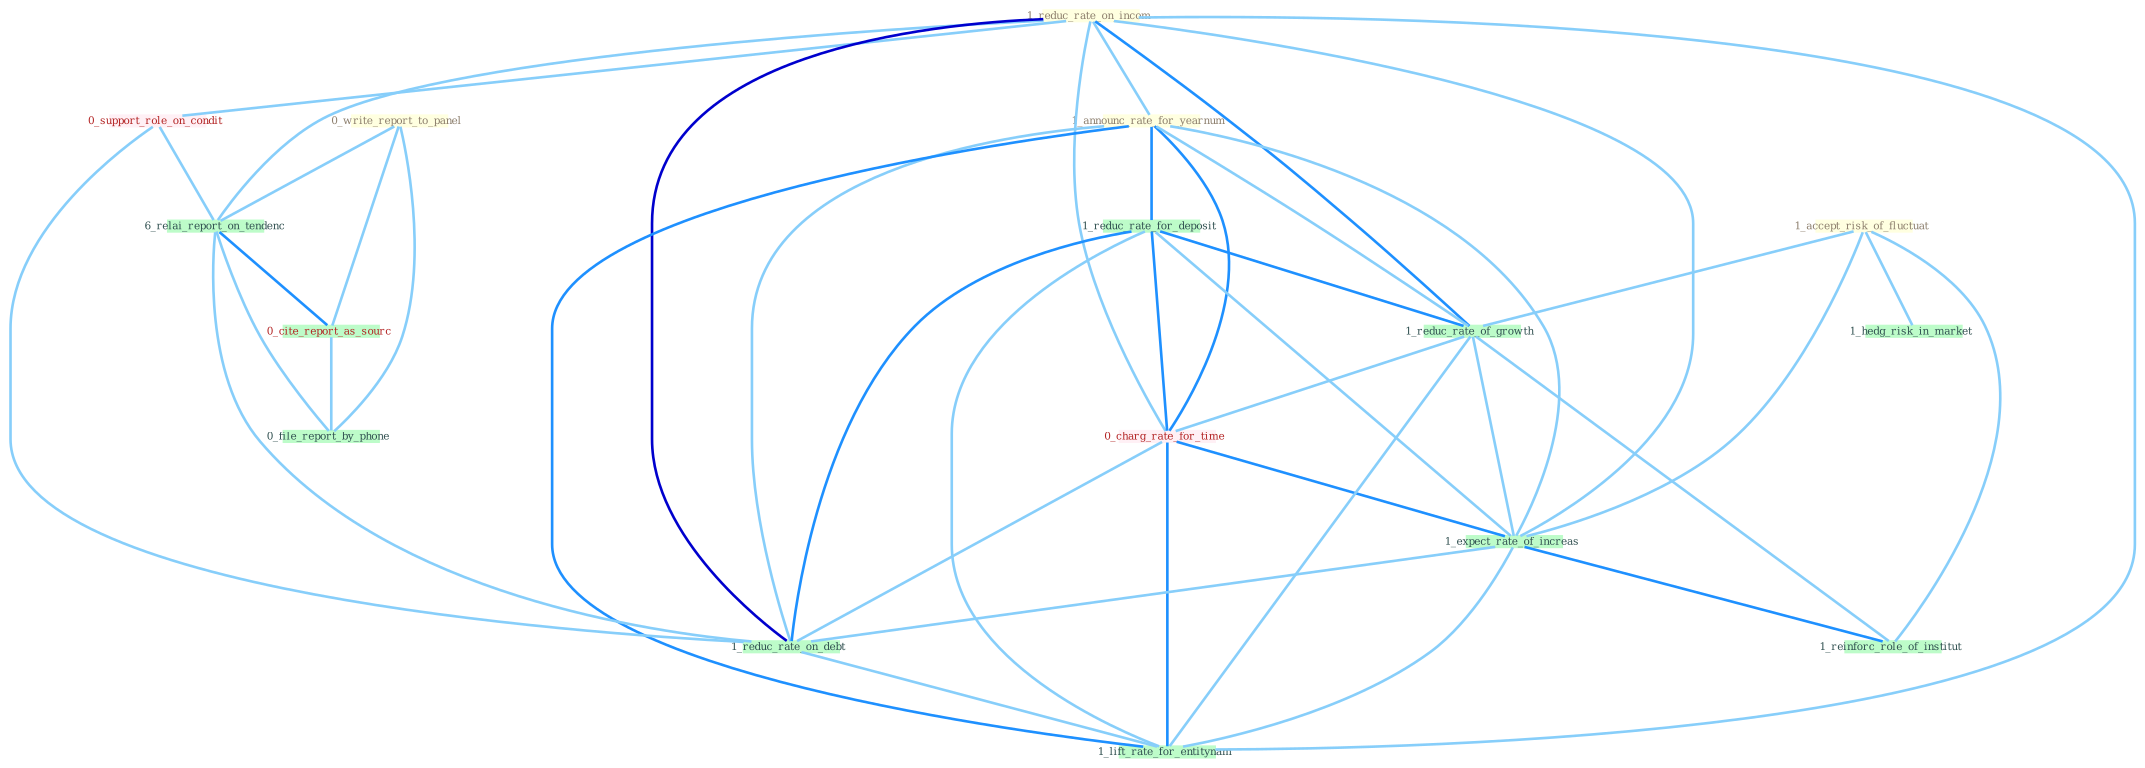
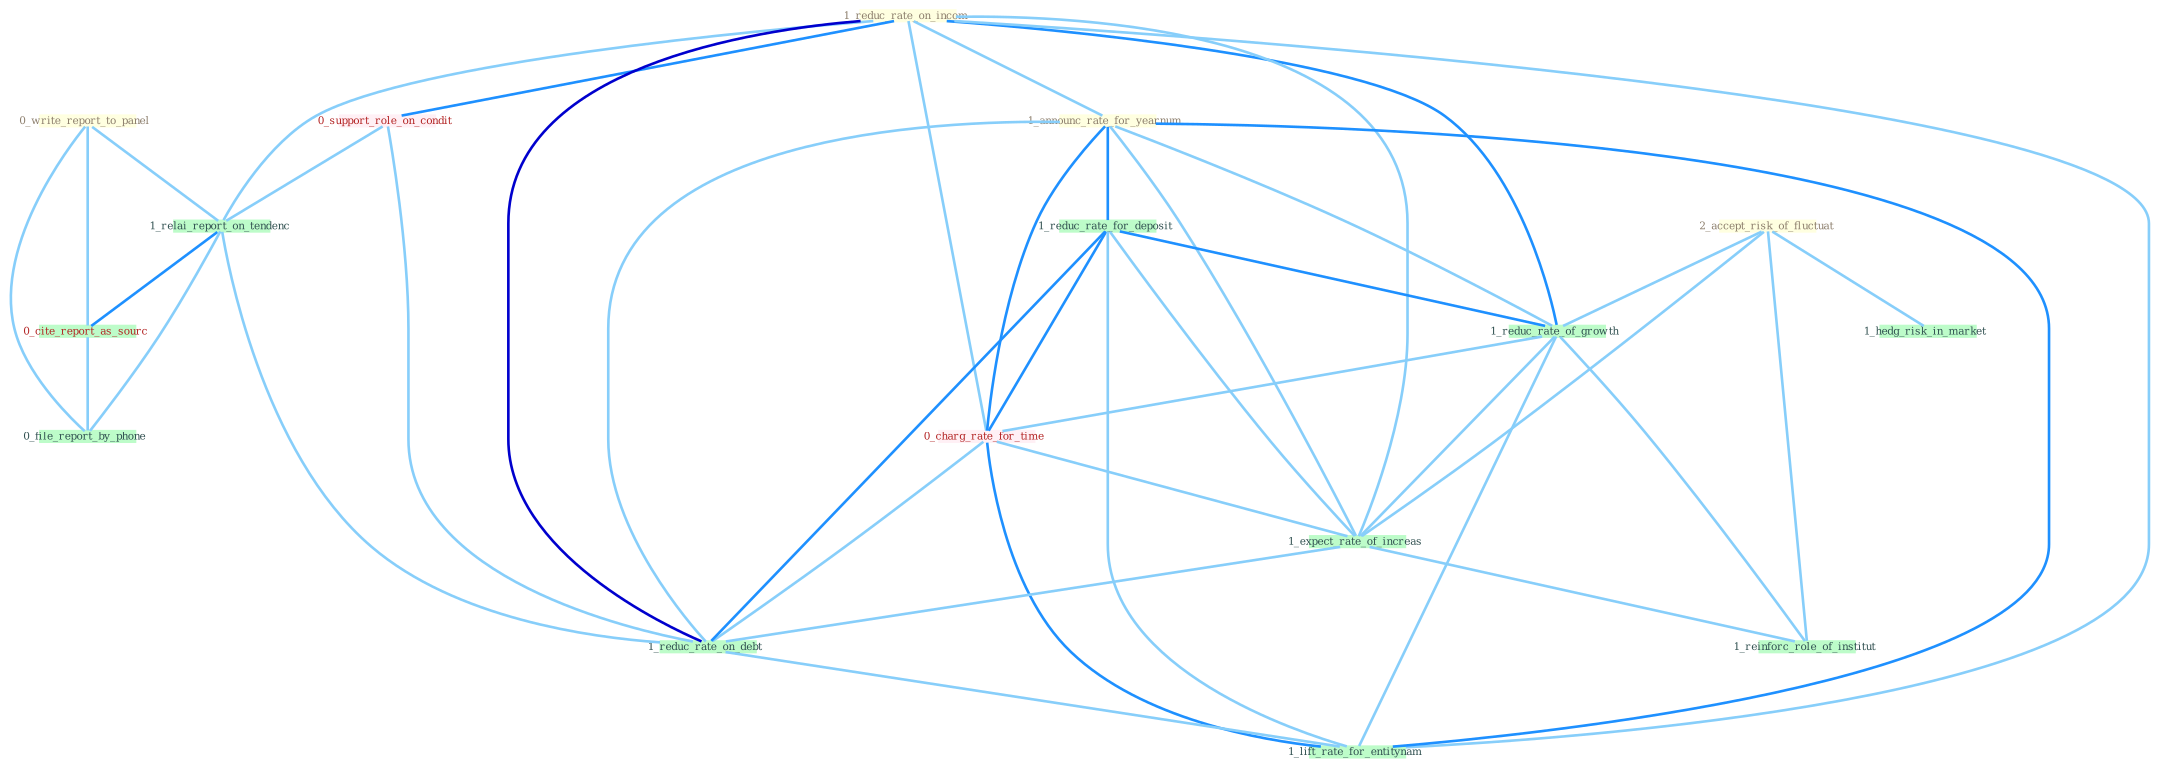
edge "1_reduc_rate_on_incom" -- "0_support_role_on_condit": color #87cefa -> #1e90ff
node "6_relai_report_on_tendenc": label "6_relai_report_on_tendenc" -> "1_relai_report_on_tendenc"
node "1_accept_risk_of_fluctuat": label "1_accept_risk_of_fluctuat" -> "2_accept_risk_of_fluctuat"
edge "0_charg_rate_for_time" -- "1_expect_rate_of_increas": color #1e90ff -> #87cefa
edge "1_expect_rate_of_increas" -- "1_reinforc_role_of_institut": color #1e90ff -> #87cefa
edge "1_expect_rate_of_increas" -- "1_lift_rate_for_entitynam": removed
